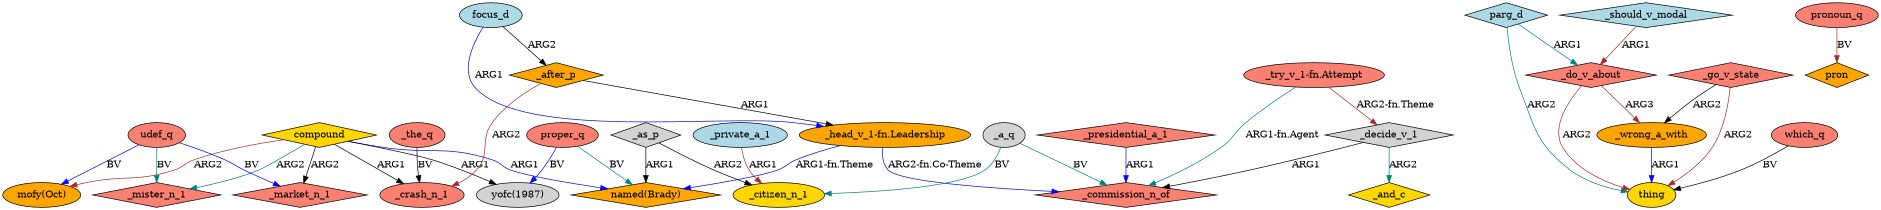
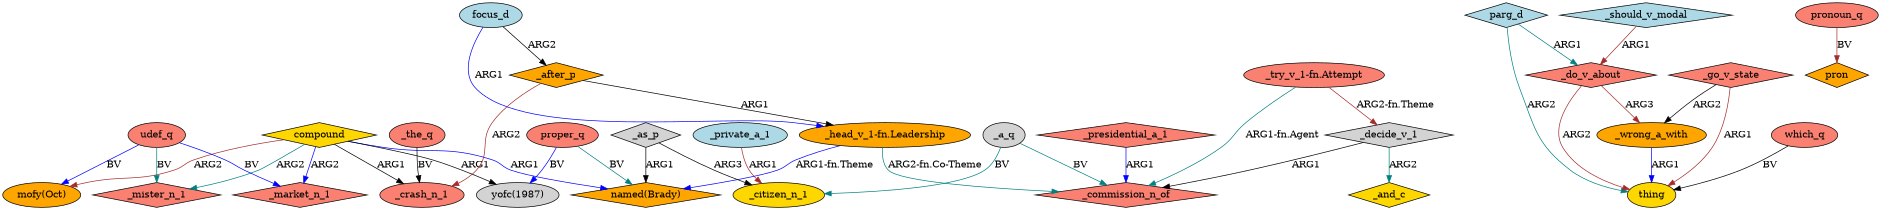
edge "_go_v_state" -> "thing": label "ARG2" -> "ARG1"
edge "compound" -> "_market_n_1": color black -> blue
edge "_as_p" -> "_citizen_n_1": label "ARG2" -> "ARG3"
edge "_head_v_1-fn.Leadership" -> "_commission_n_of": color blue -> teal
